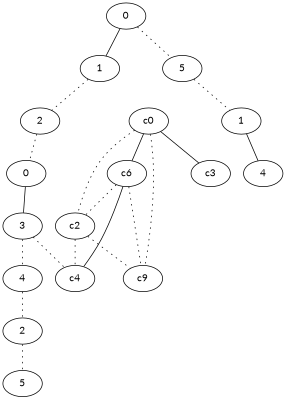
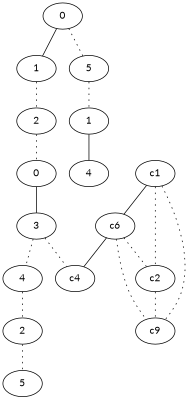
node "c0": label "c0" -> "c1"
node "c3": removed
edge "c2" -- "c4": removed
